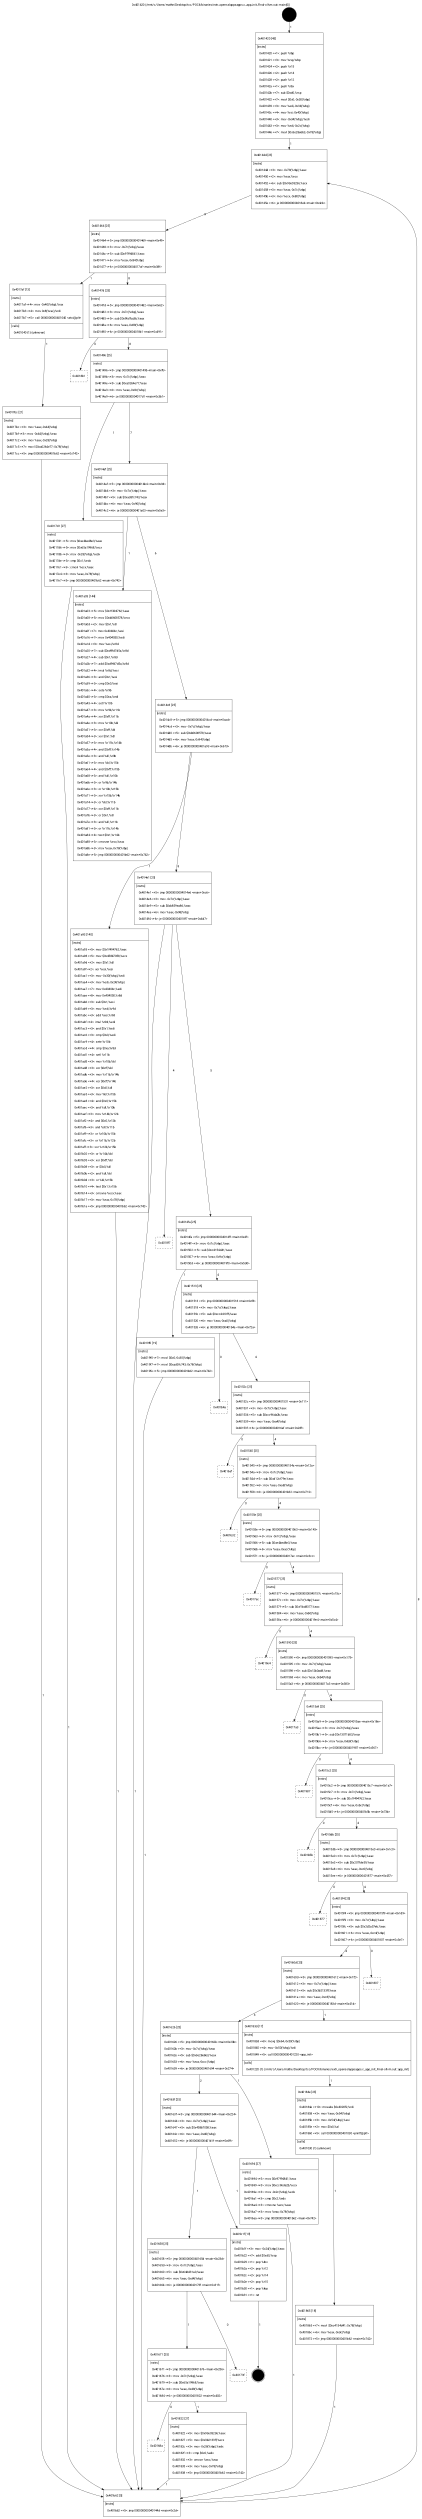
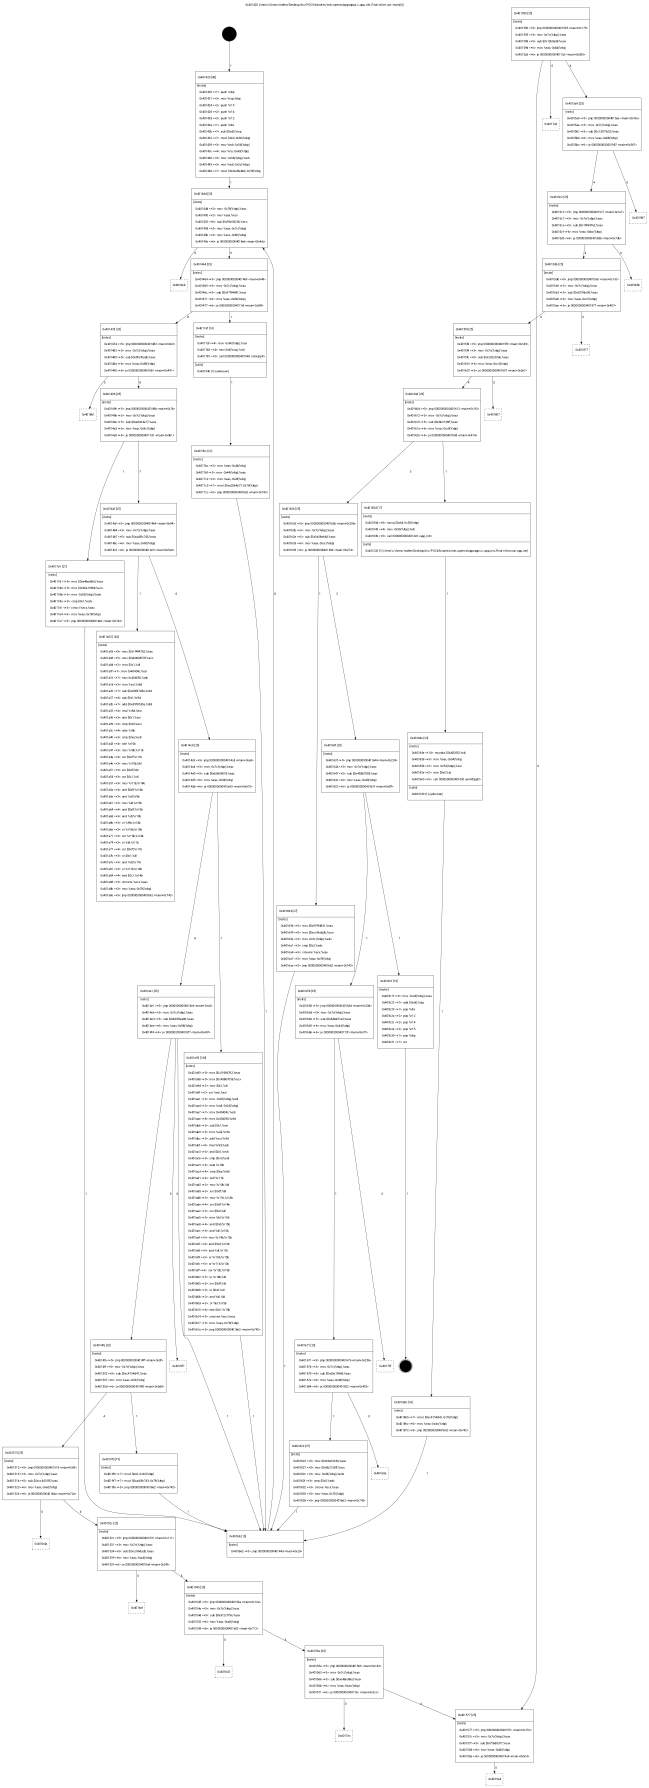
node "0x4018eb": added
edge "0x401577 [25]" -> "0x401590 [25]": reversed
